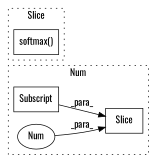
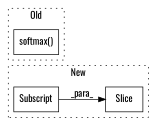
cluster "Slice": label "Slice" -> "Old"
cluster "Num": label "Num" -> "New"
node "Num": removed
